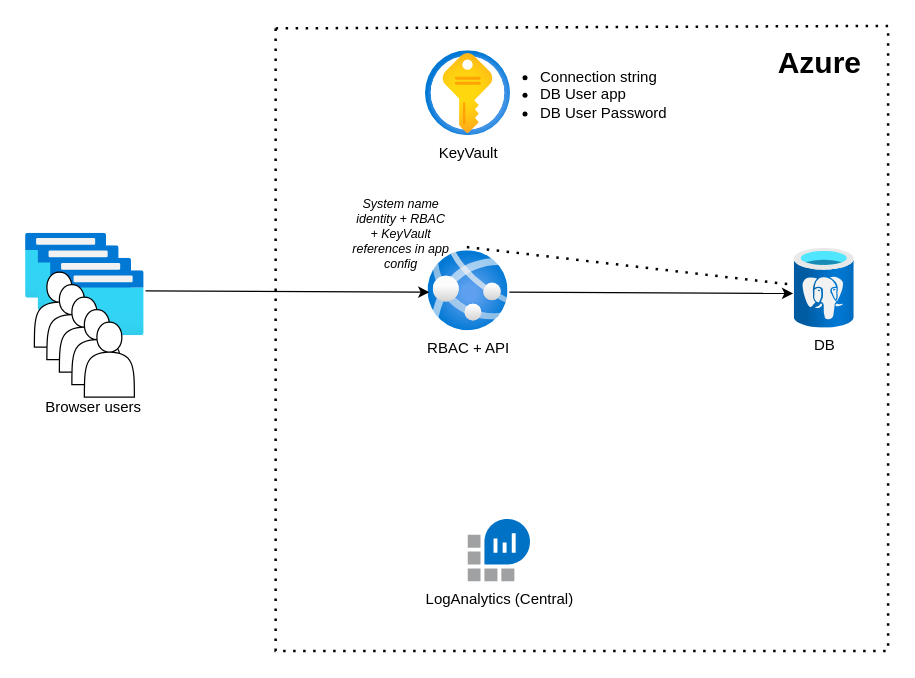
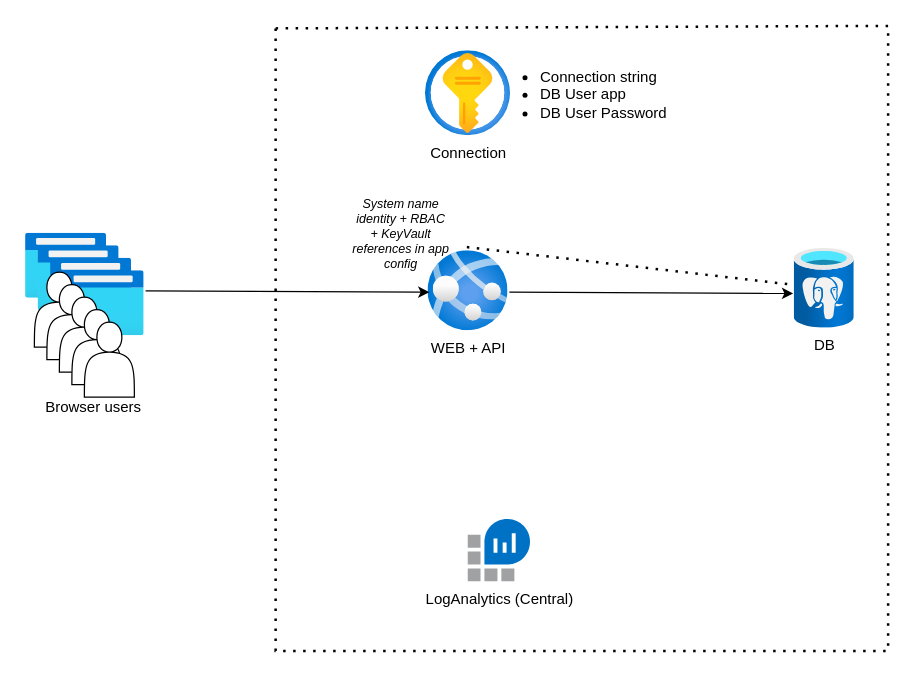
node "Azure": removed
node "KeyVault": label "KeyVault" -> "Connection"
node "RBAC + API": label "RBAC + API" -> "WEB + API"
